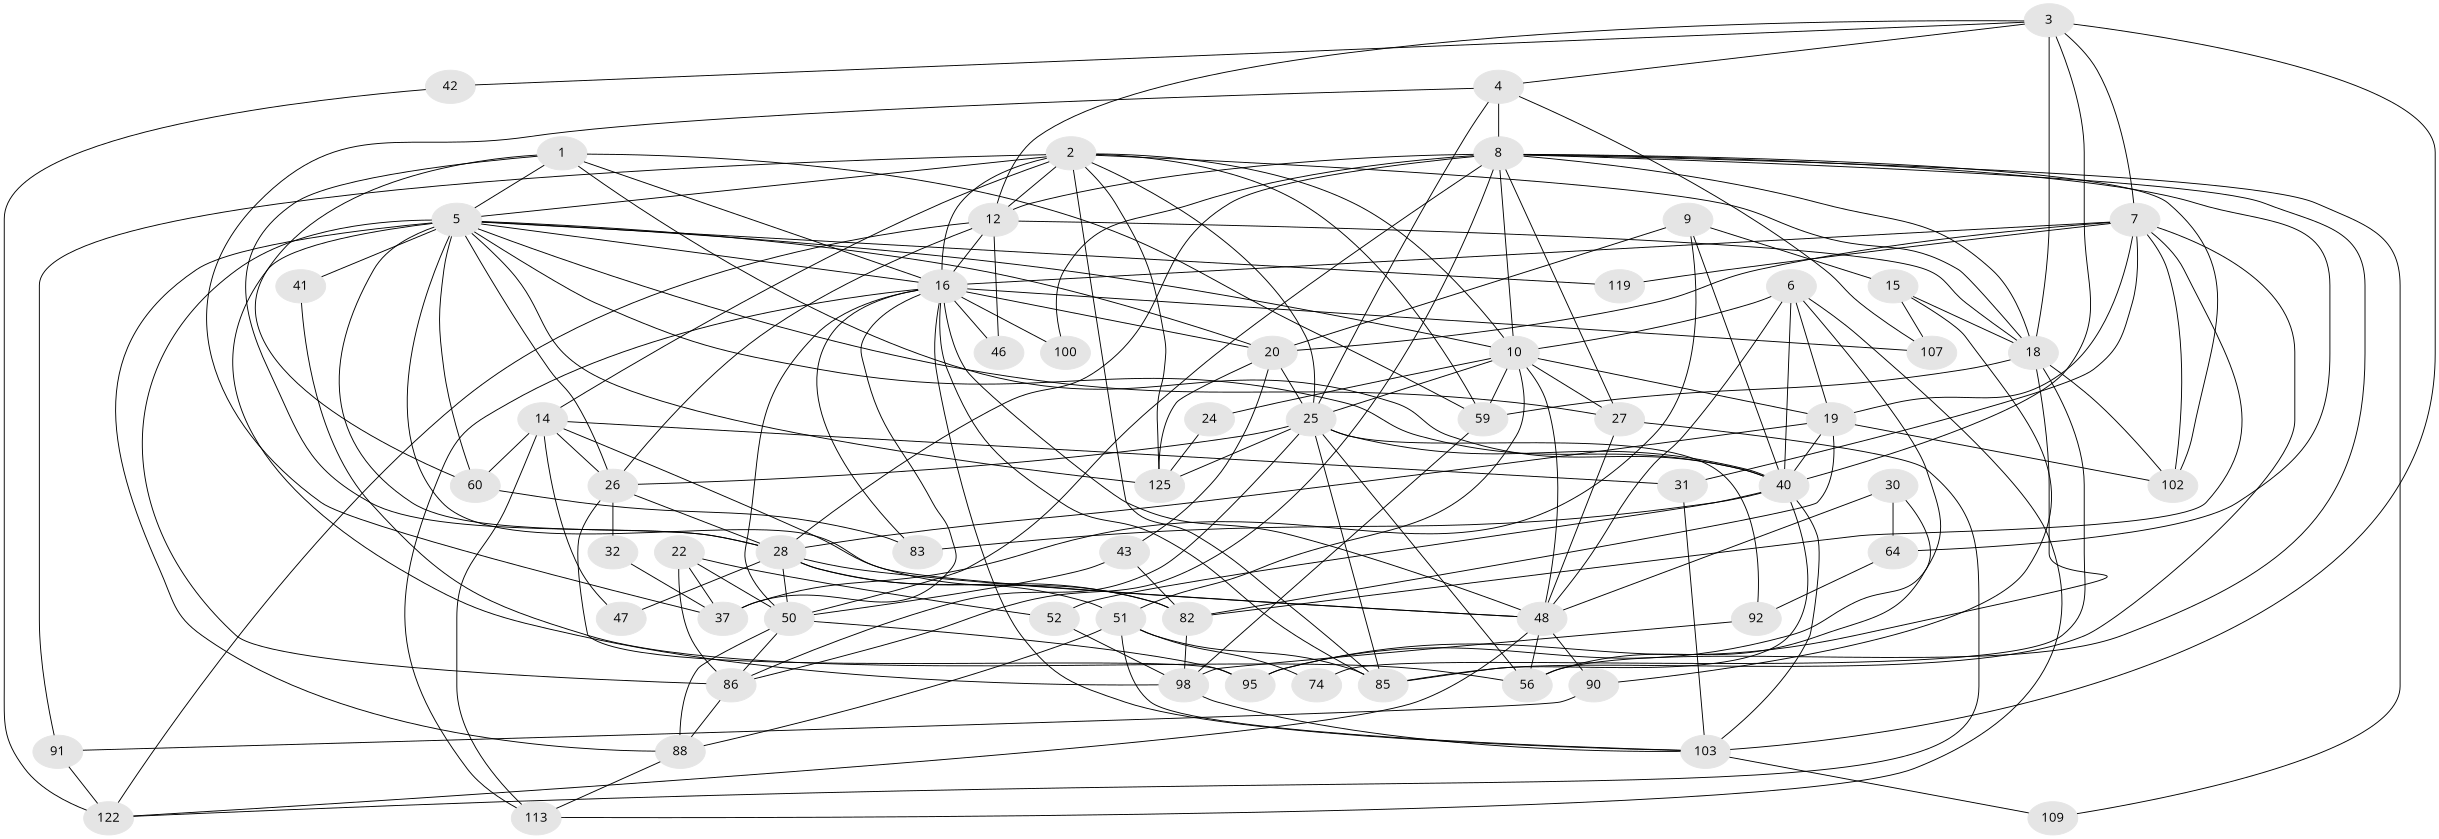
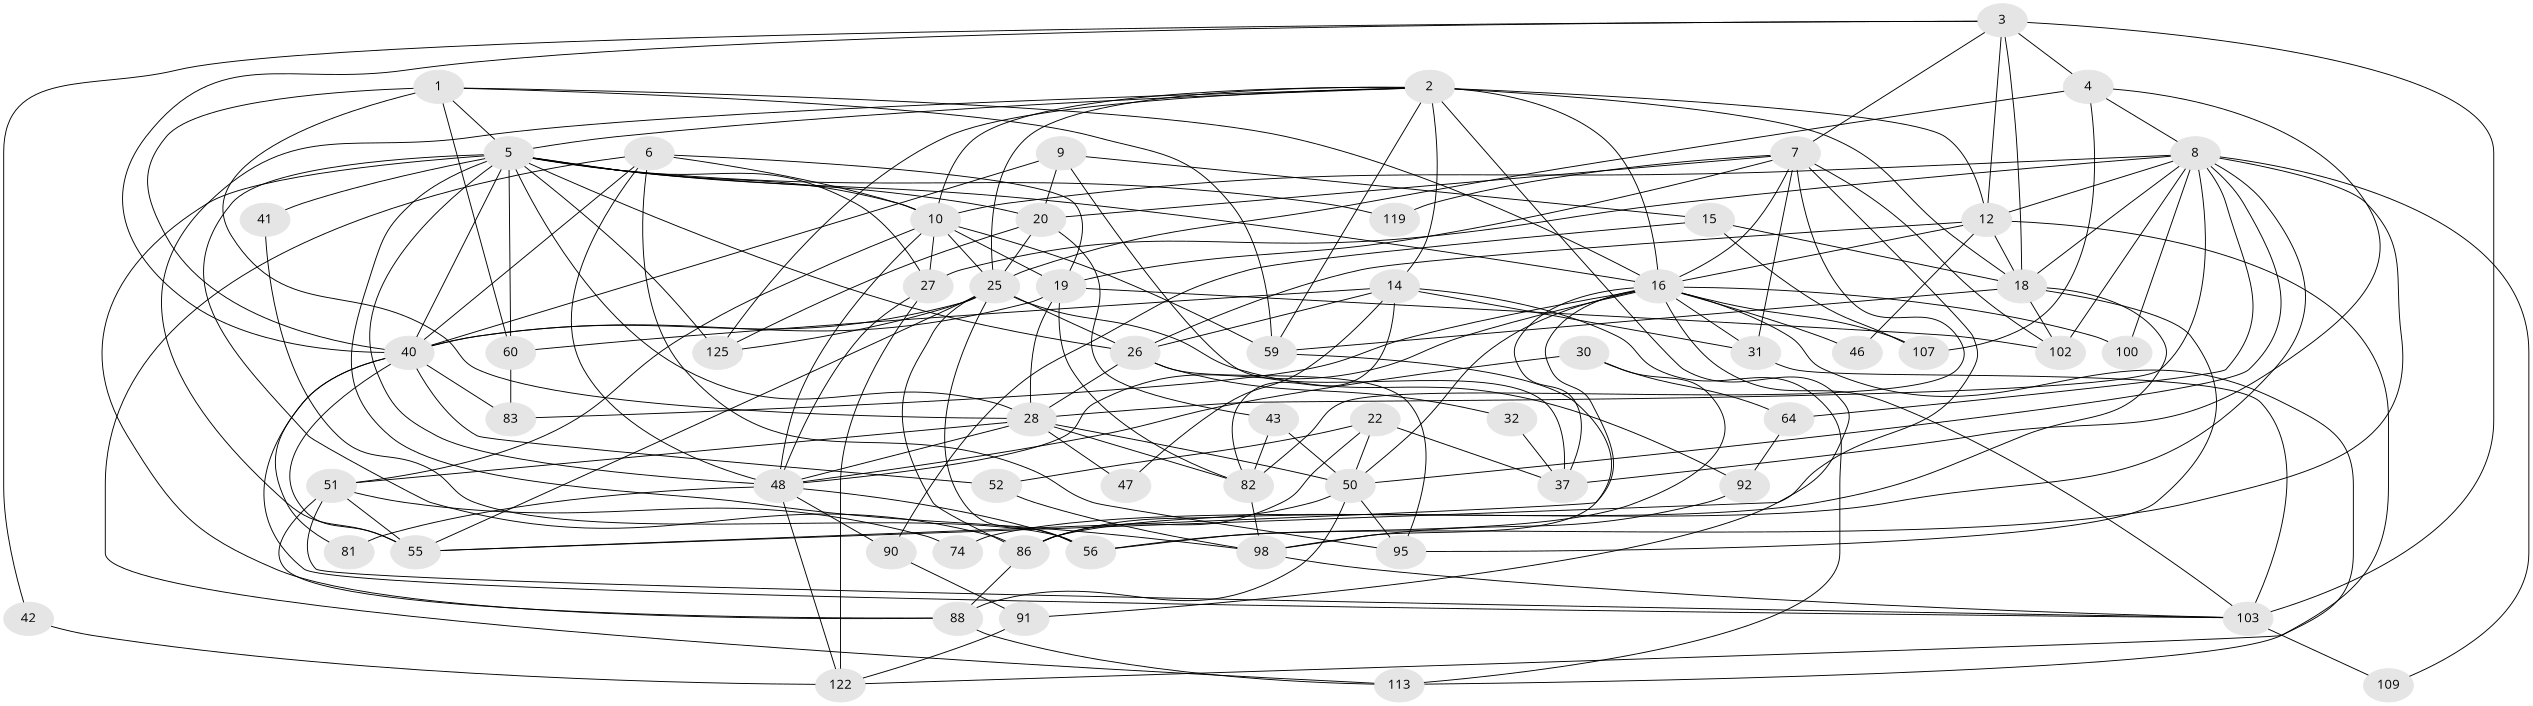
edge "16" -- "20": now "16" -- "31"
node "24": removed
node "81": added
node "85": label "85" -> "55"
